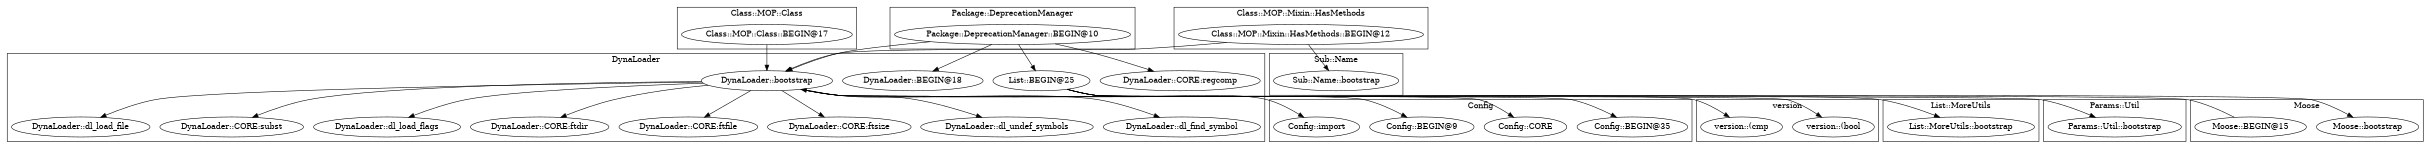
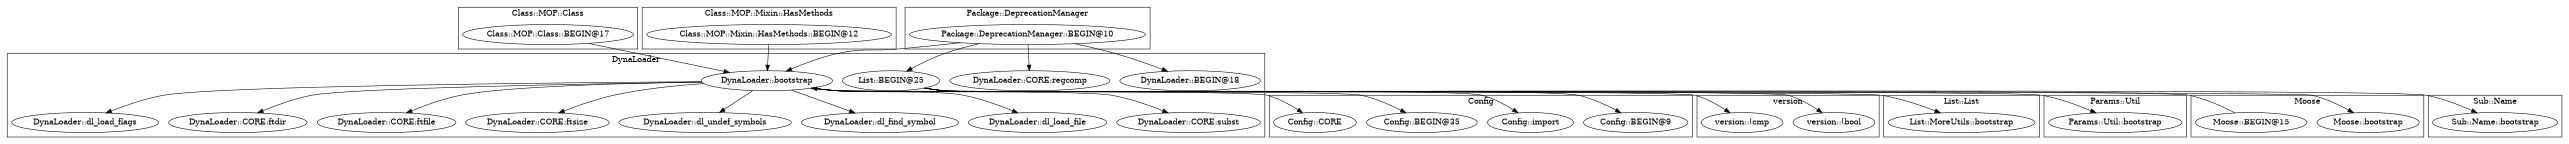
edge "Class::MOP::Mixin::HasMethods::BEGIN@12" -> "Sub::Name::bootstrap": now "DynaLoader::bootstrap" -> "Sub::Name::bootstrap"
cluster "List::MoreUtils": label "List::MoreUtils" -> "List::List"
